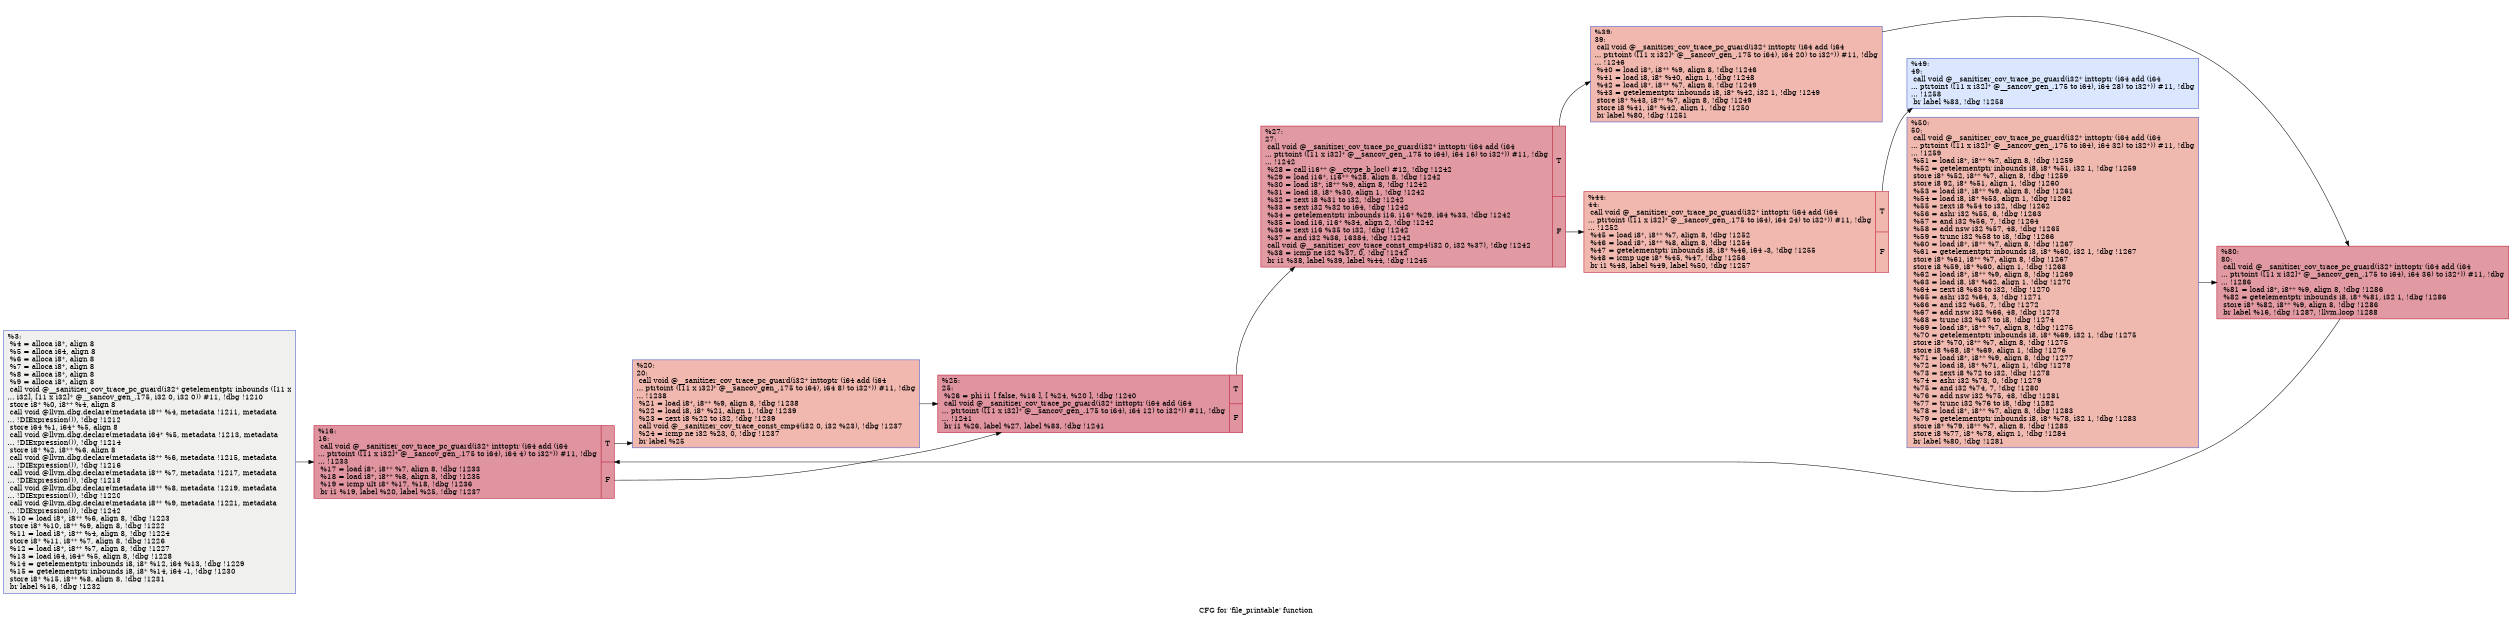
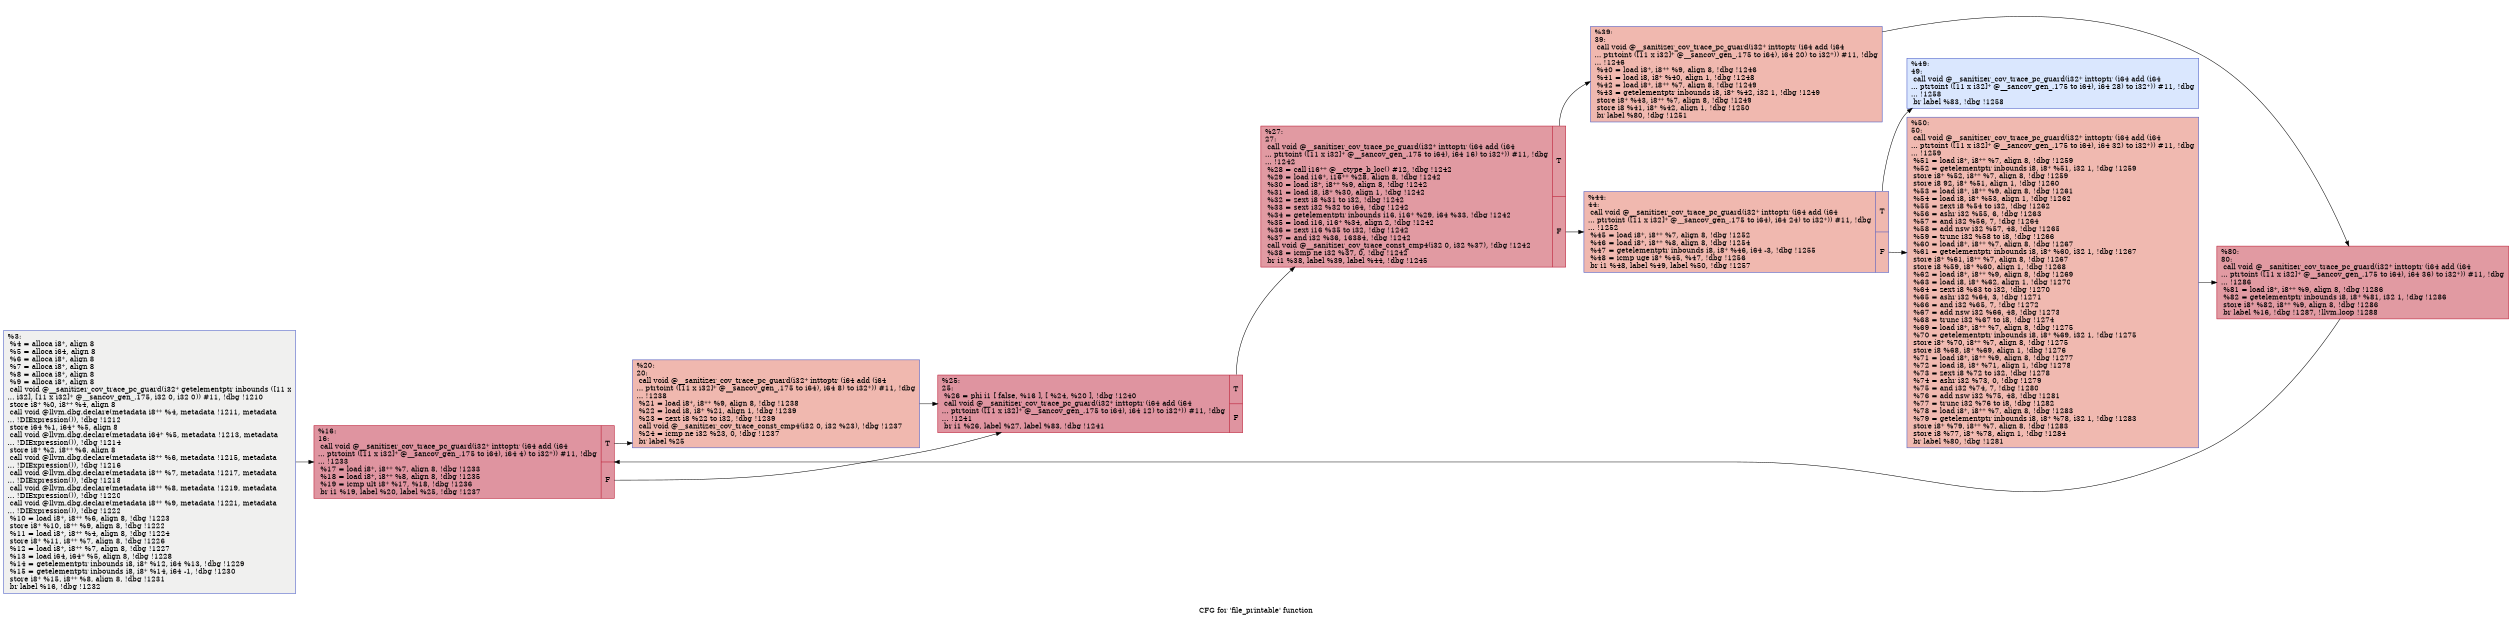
node "%44:": color #b70d28ff -> #3d50c3ff
edge "%44:" -> "%50:": added
node "%3:": text "... !DIExpression()), !dbg !1242" -> "... !DIExpression()), !dbg !1222"
